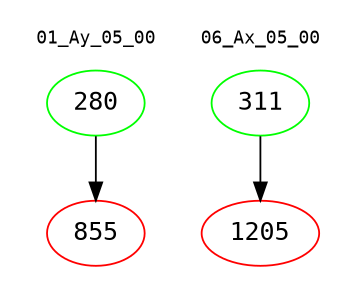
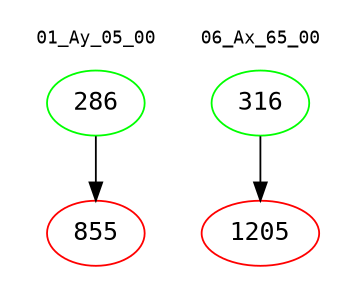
cluster "06_Ax_05_00": label "06_Ax_05_00" -> "06_Ax_65_00"
node "280": label "280" -> "286"
node "311": label "311" -> "316"
